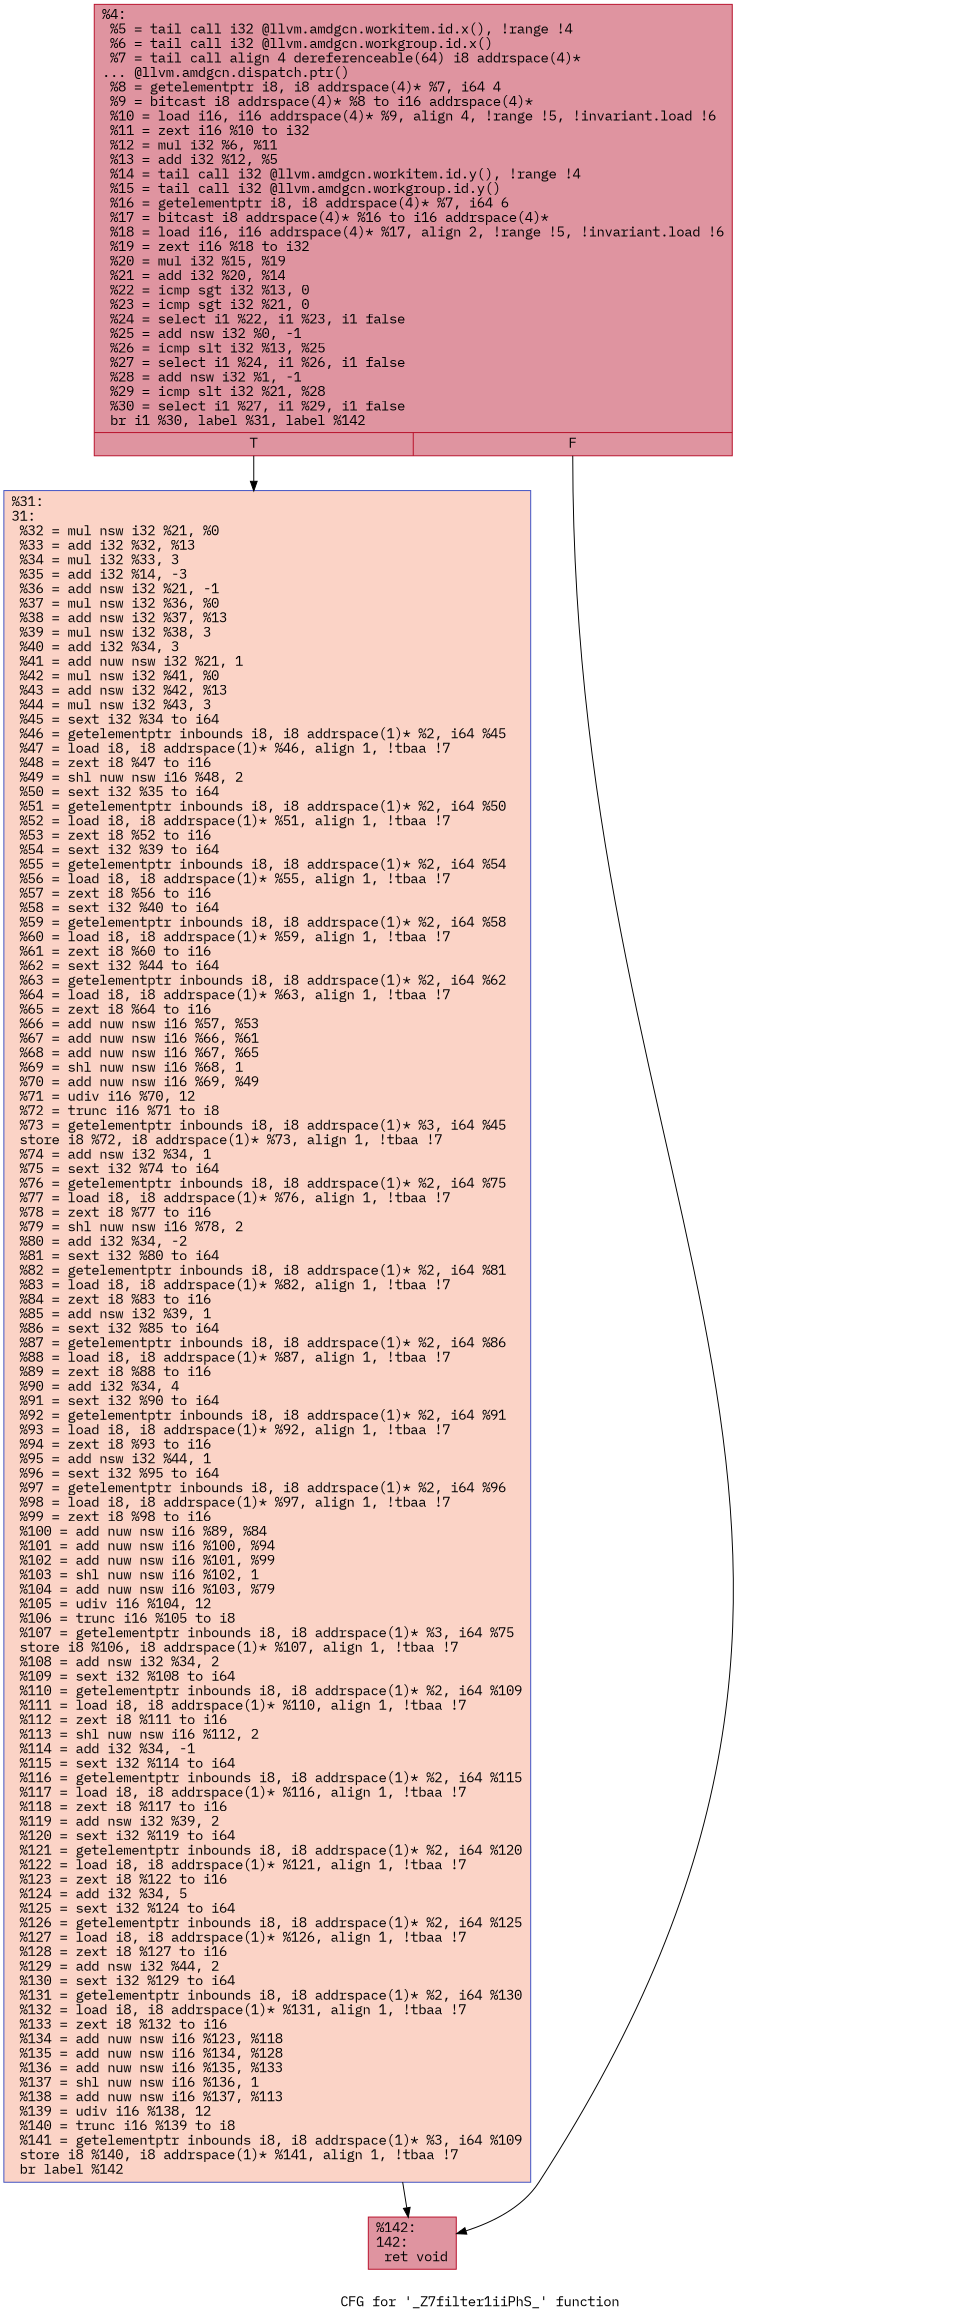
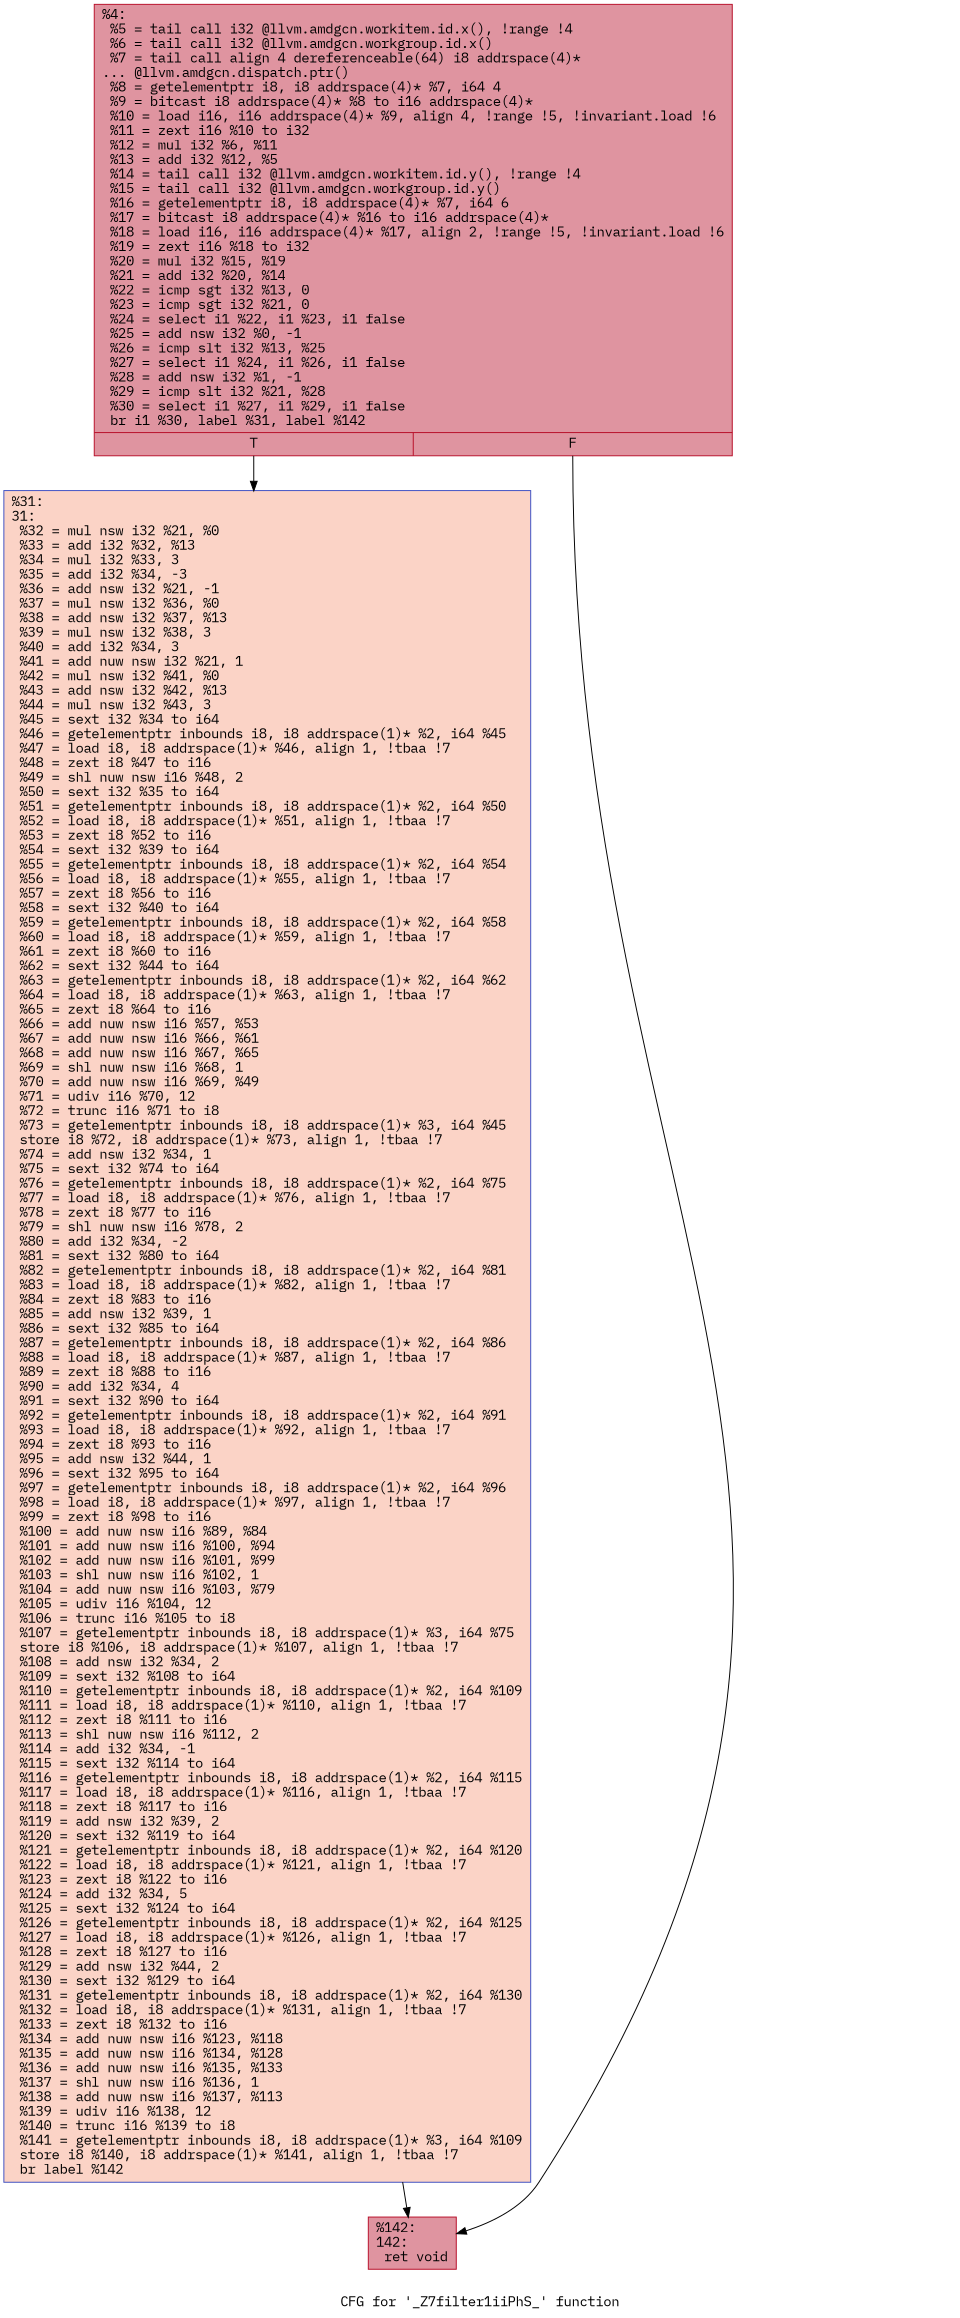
node "%31:": text "%35 = add i32 %14, -3" -> "%35 = add i32 %34, -3"
